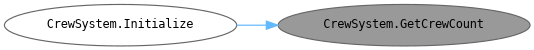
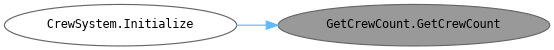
node "CrewSystem.GetCrewCount": label "CrewSystem.GetCrewCount" -> "GetCrewCount.GetCrewCount"
